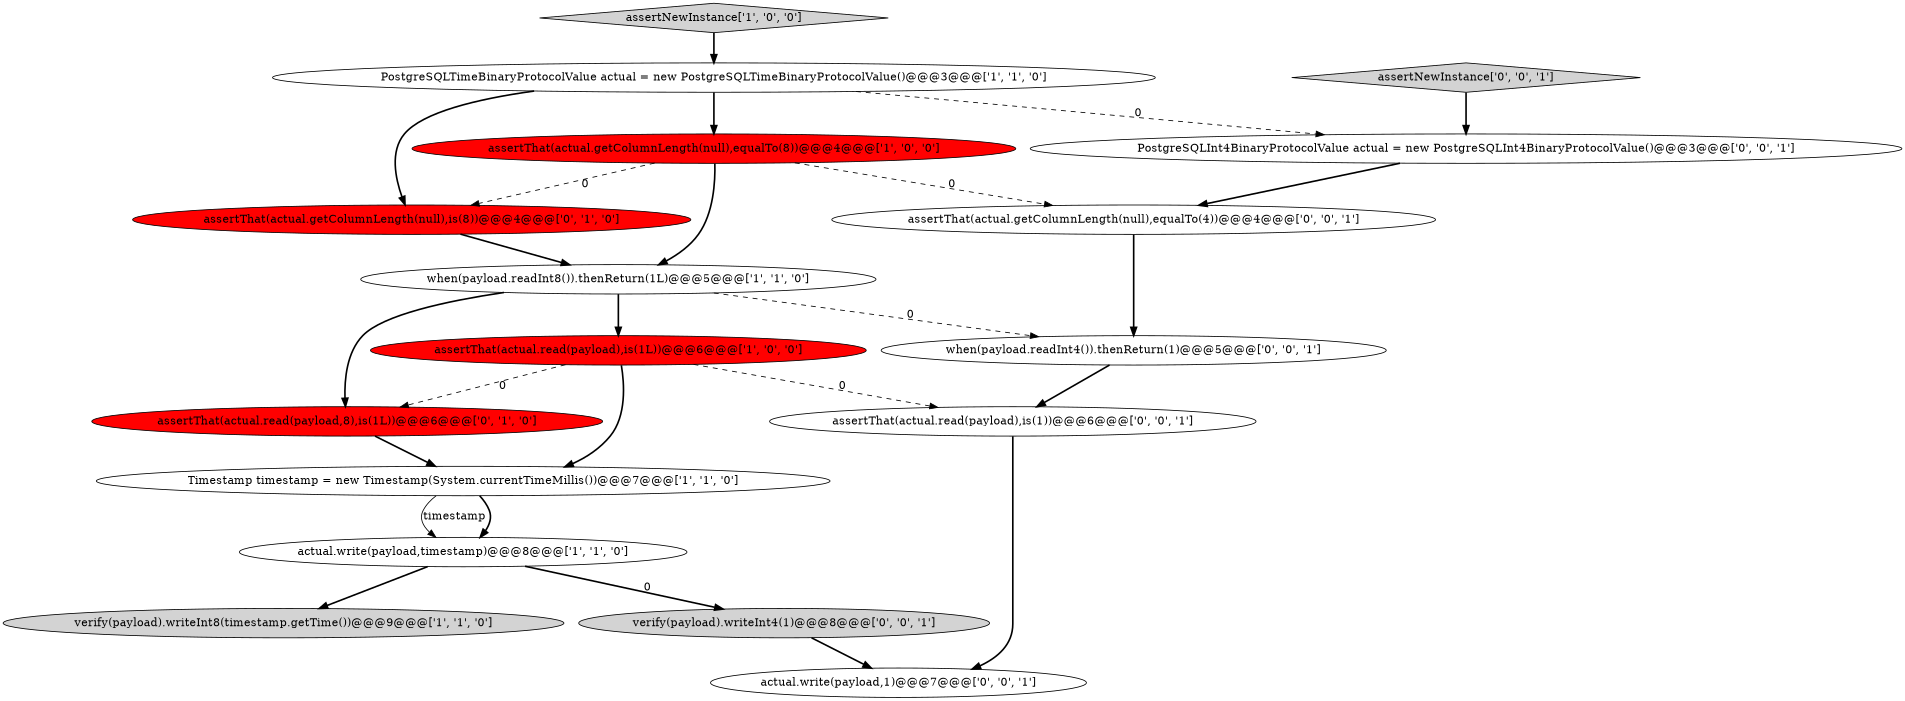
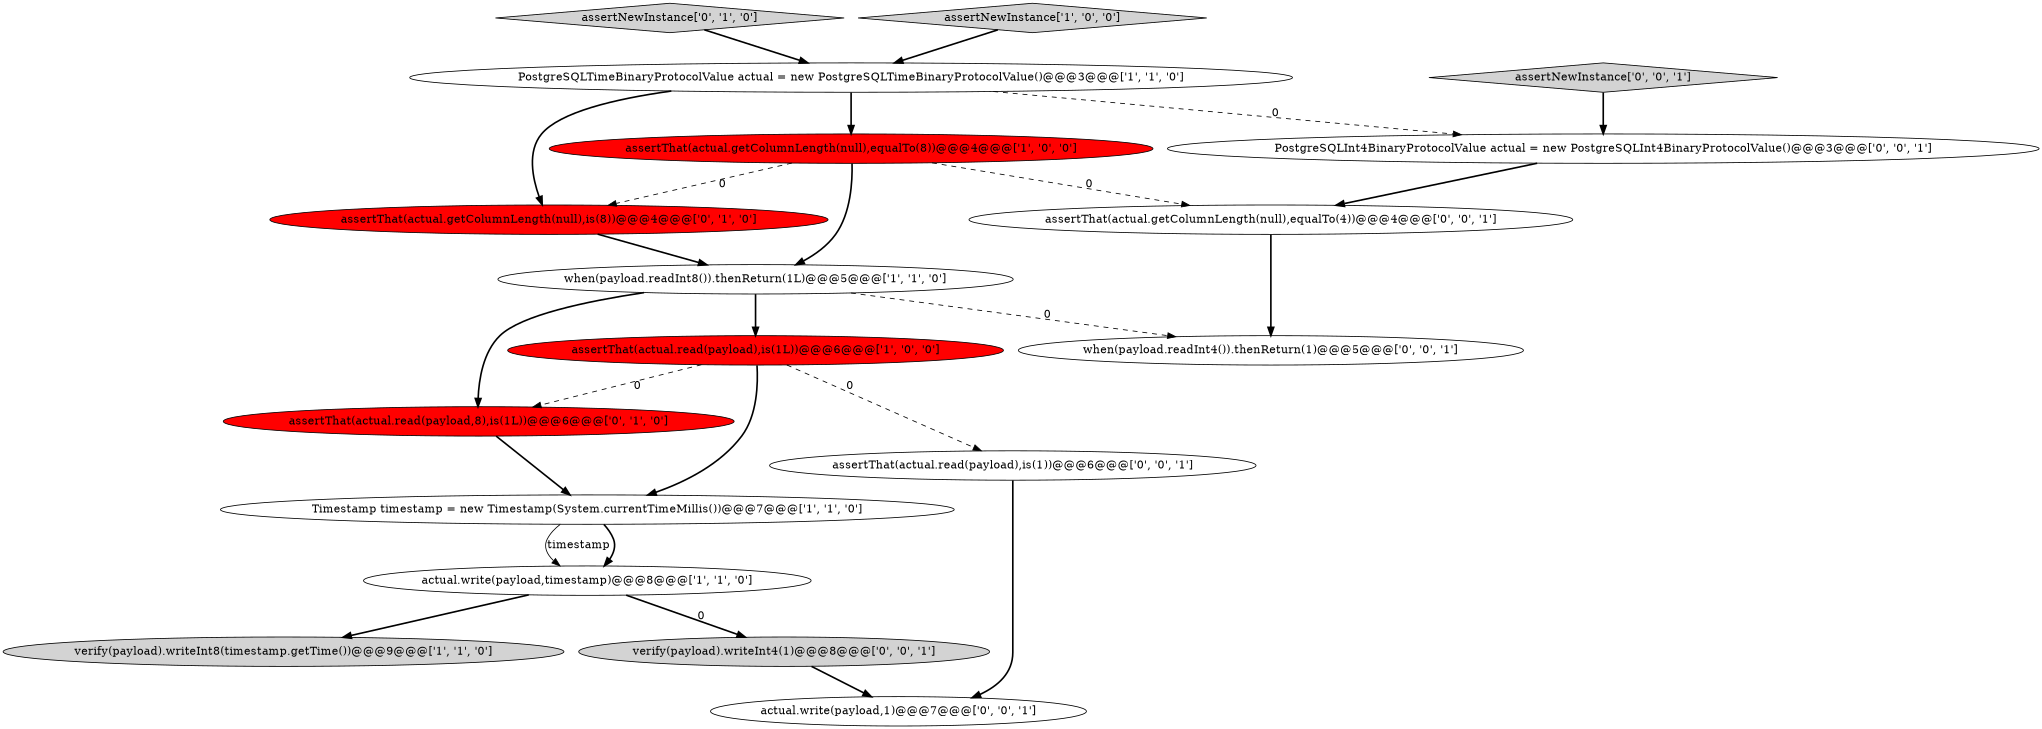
node "assertNewInstance['0', '1', '0']": added
edge "when(payload.readInt4()).thenReturn(1)@@@5@@@['0', '0', '1']" -> "assertThat(actual.read(payload),is(1))@@@6@@@['0', '0', '1']": removed
